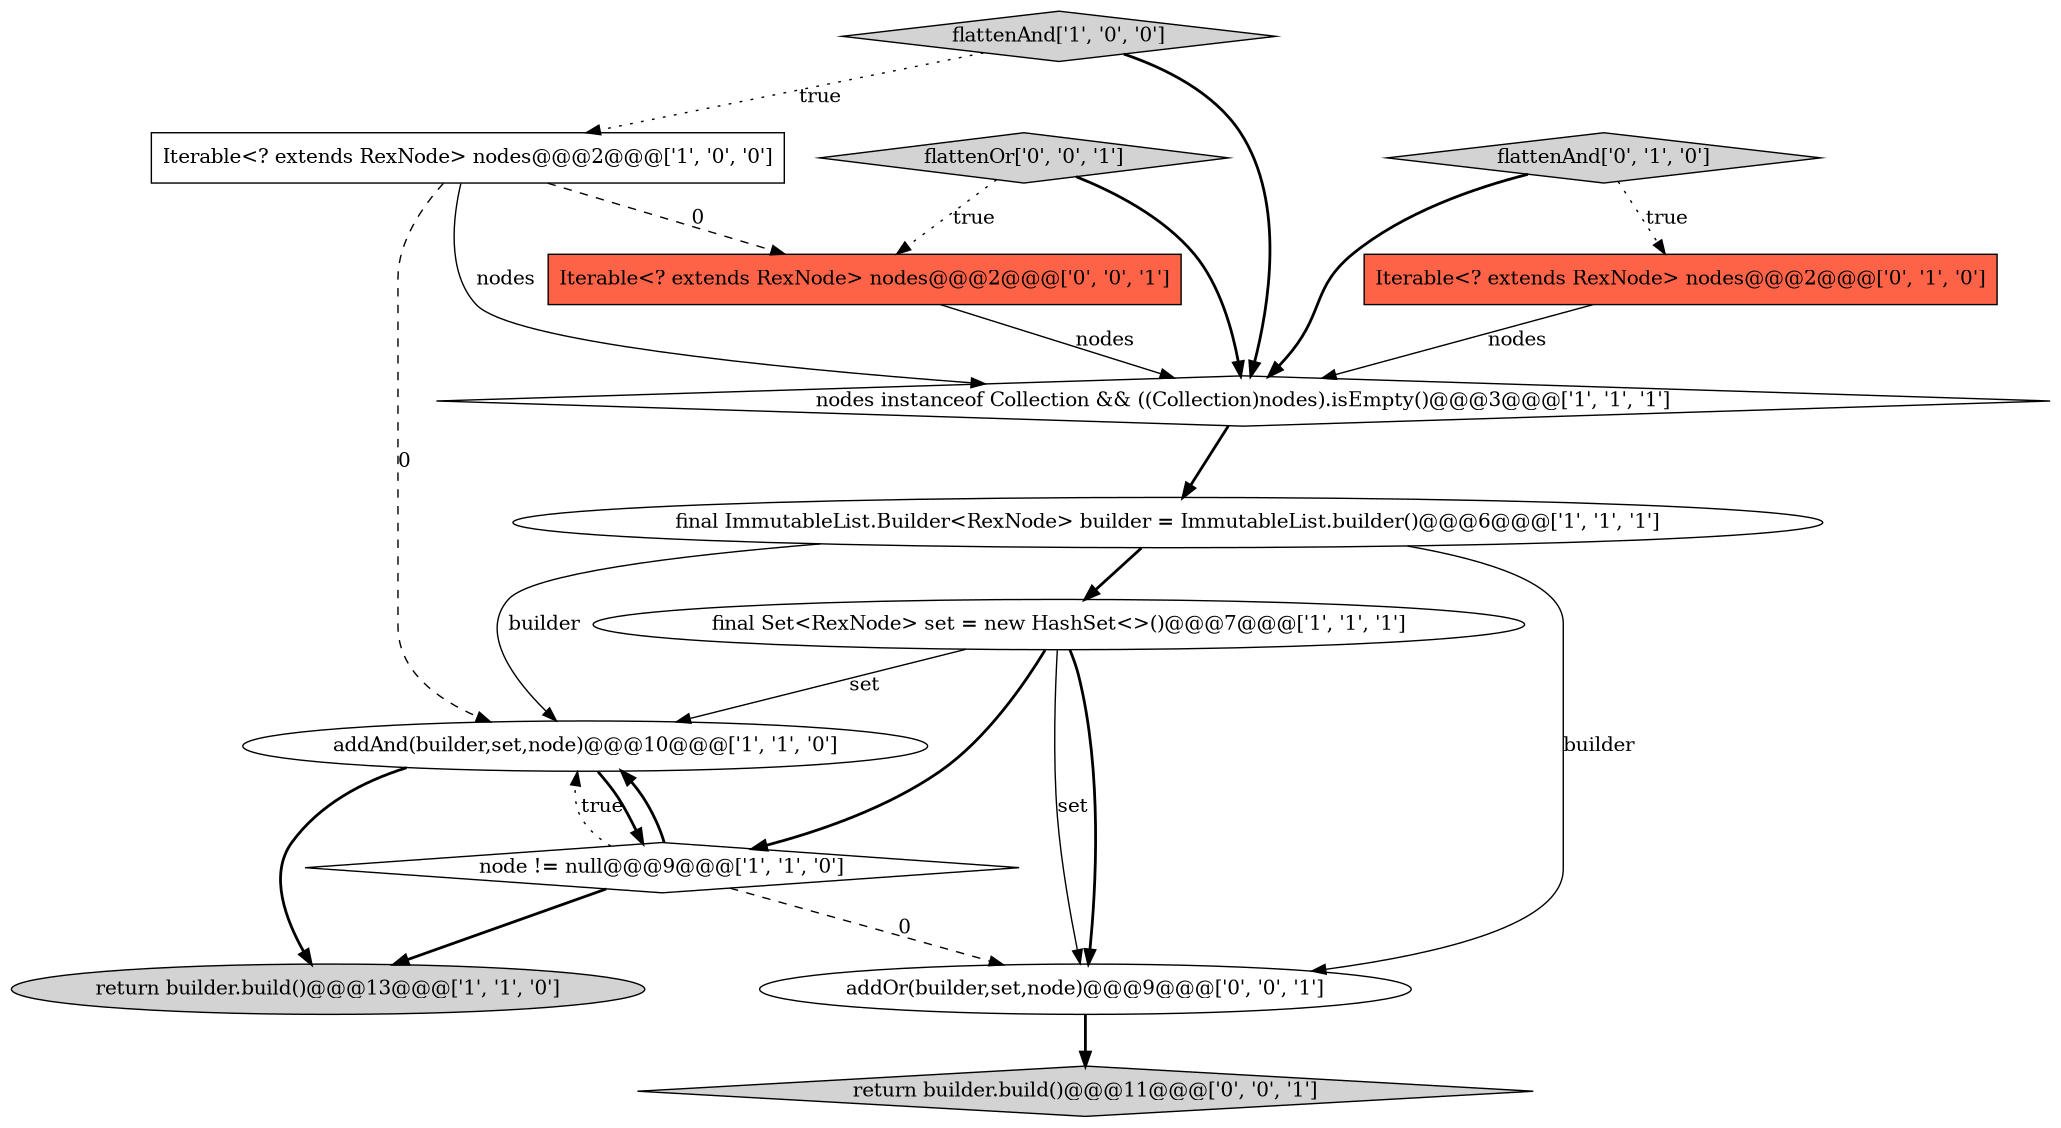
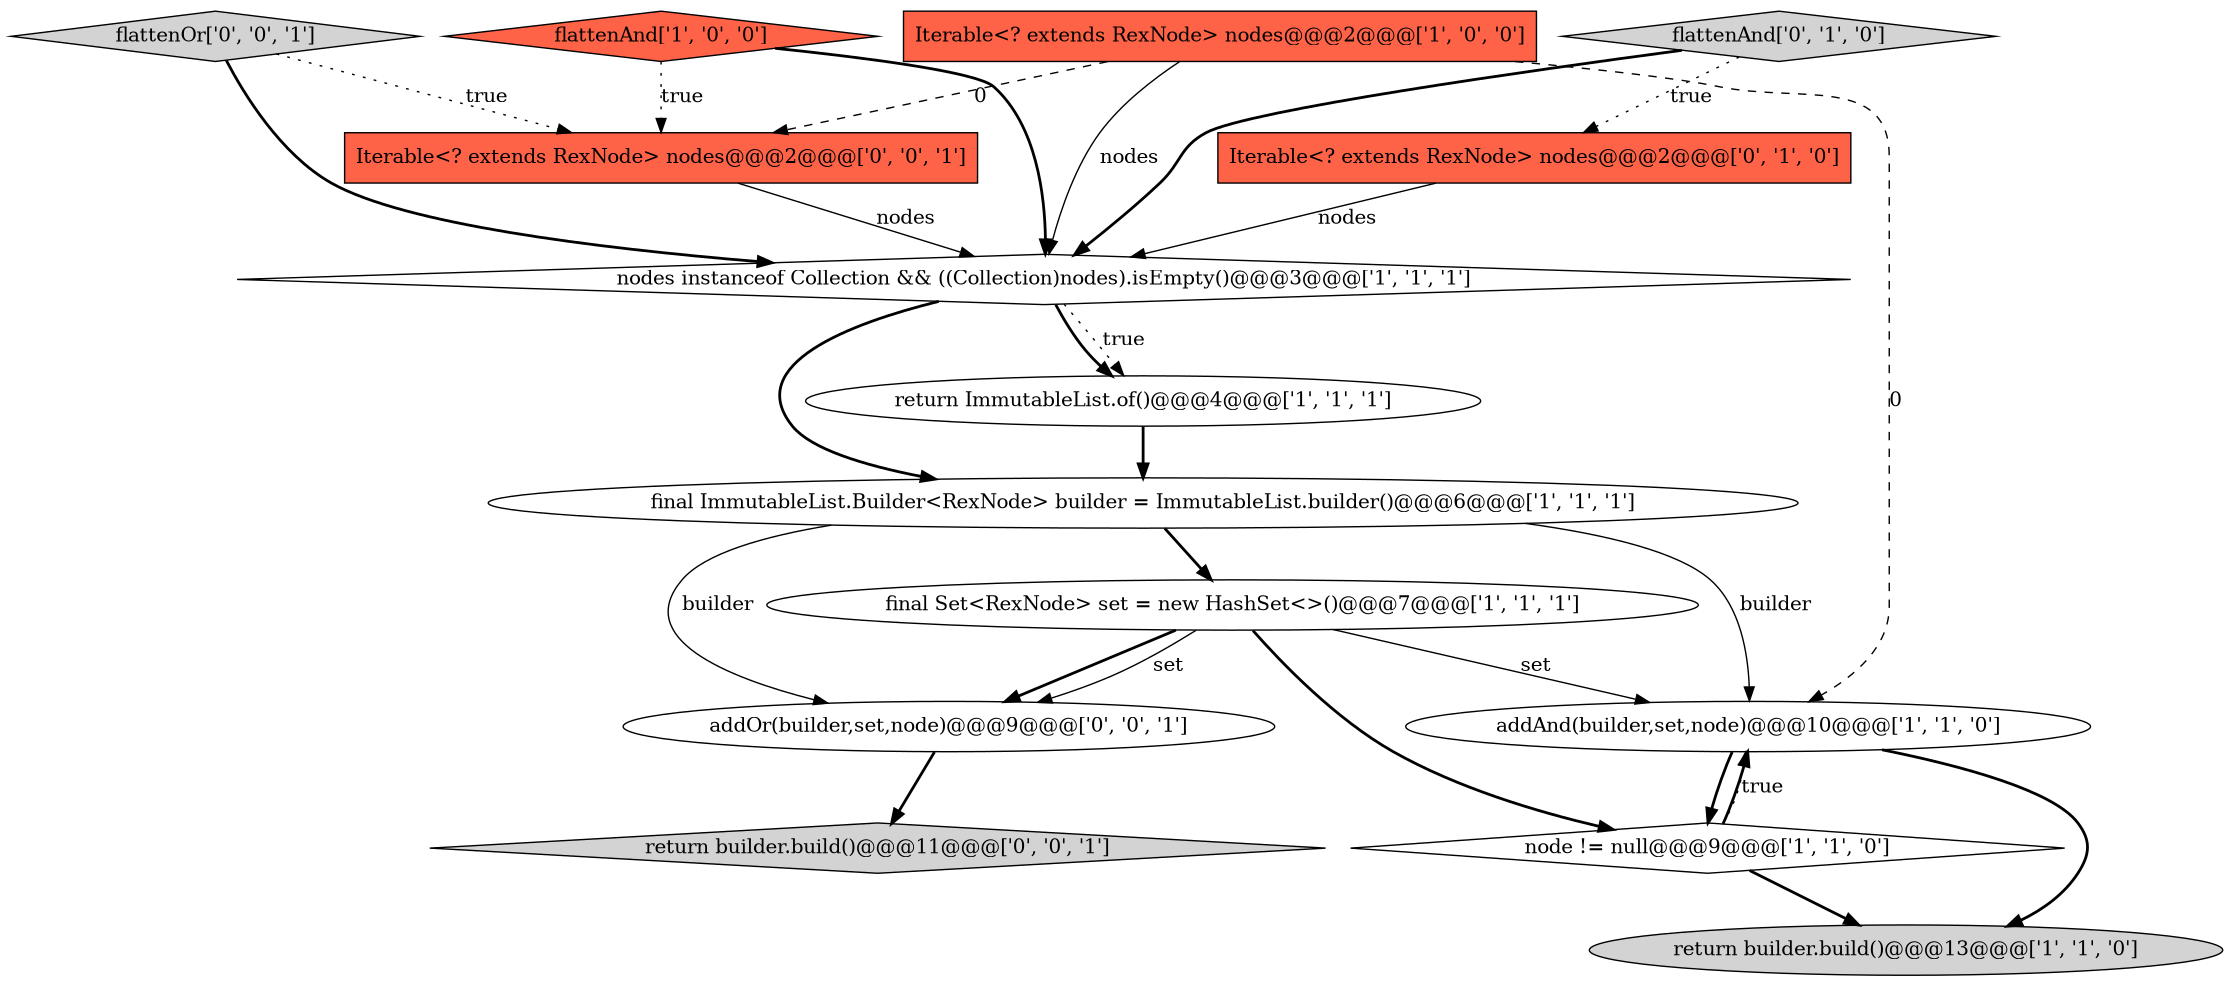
node "flattenAnd['1', '0', '0']": fillcolor lightgray -> tomato
edge "flattenAnd['1', '0', '0']" -> "Iterable<? extends RexNode> nodes@@@2@@@['1', '0', '0']": now "flattenAnd['1', '0', '0']" -> "Iterable<? extends RexNode> nodes@@@2@@@['0', '0', '1']"
node "Iterable<? extends RexNode> nodes@@@2@@@['1', '0', '0']": fillcolor white -> tomato
node "return ImmutableList.of()@@@4@@@['1', '1', '1']": added
edge "node != null@@@9@@@['1', '1', '0']" -> "addOr(builder,set,node)@@@9@@@['0', '0', '1']": removed, label "0"
